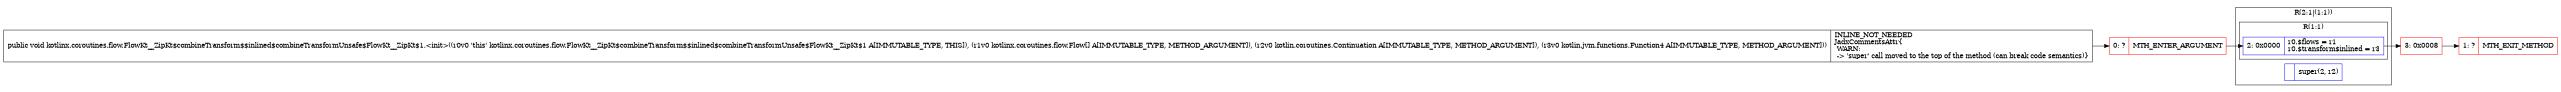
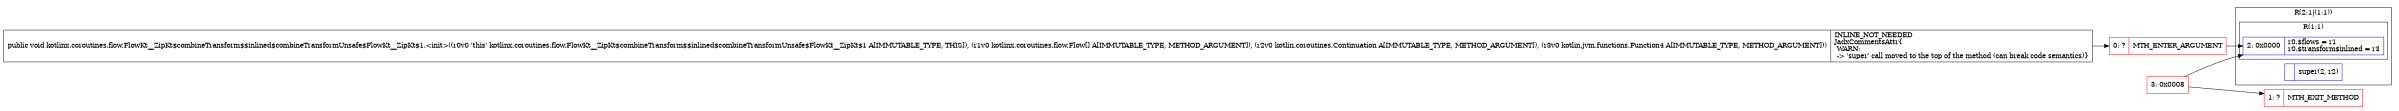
edge "2: 0x0000" -> "3: 0x0008": reversed
